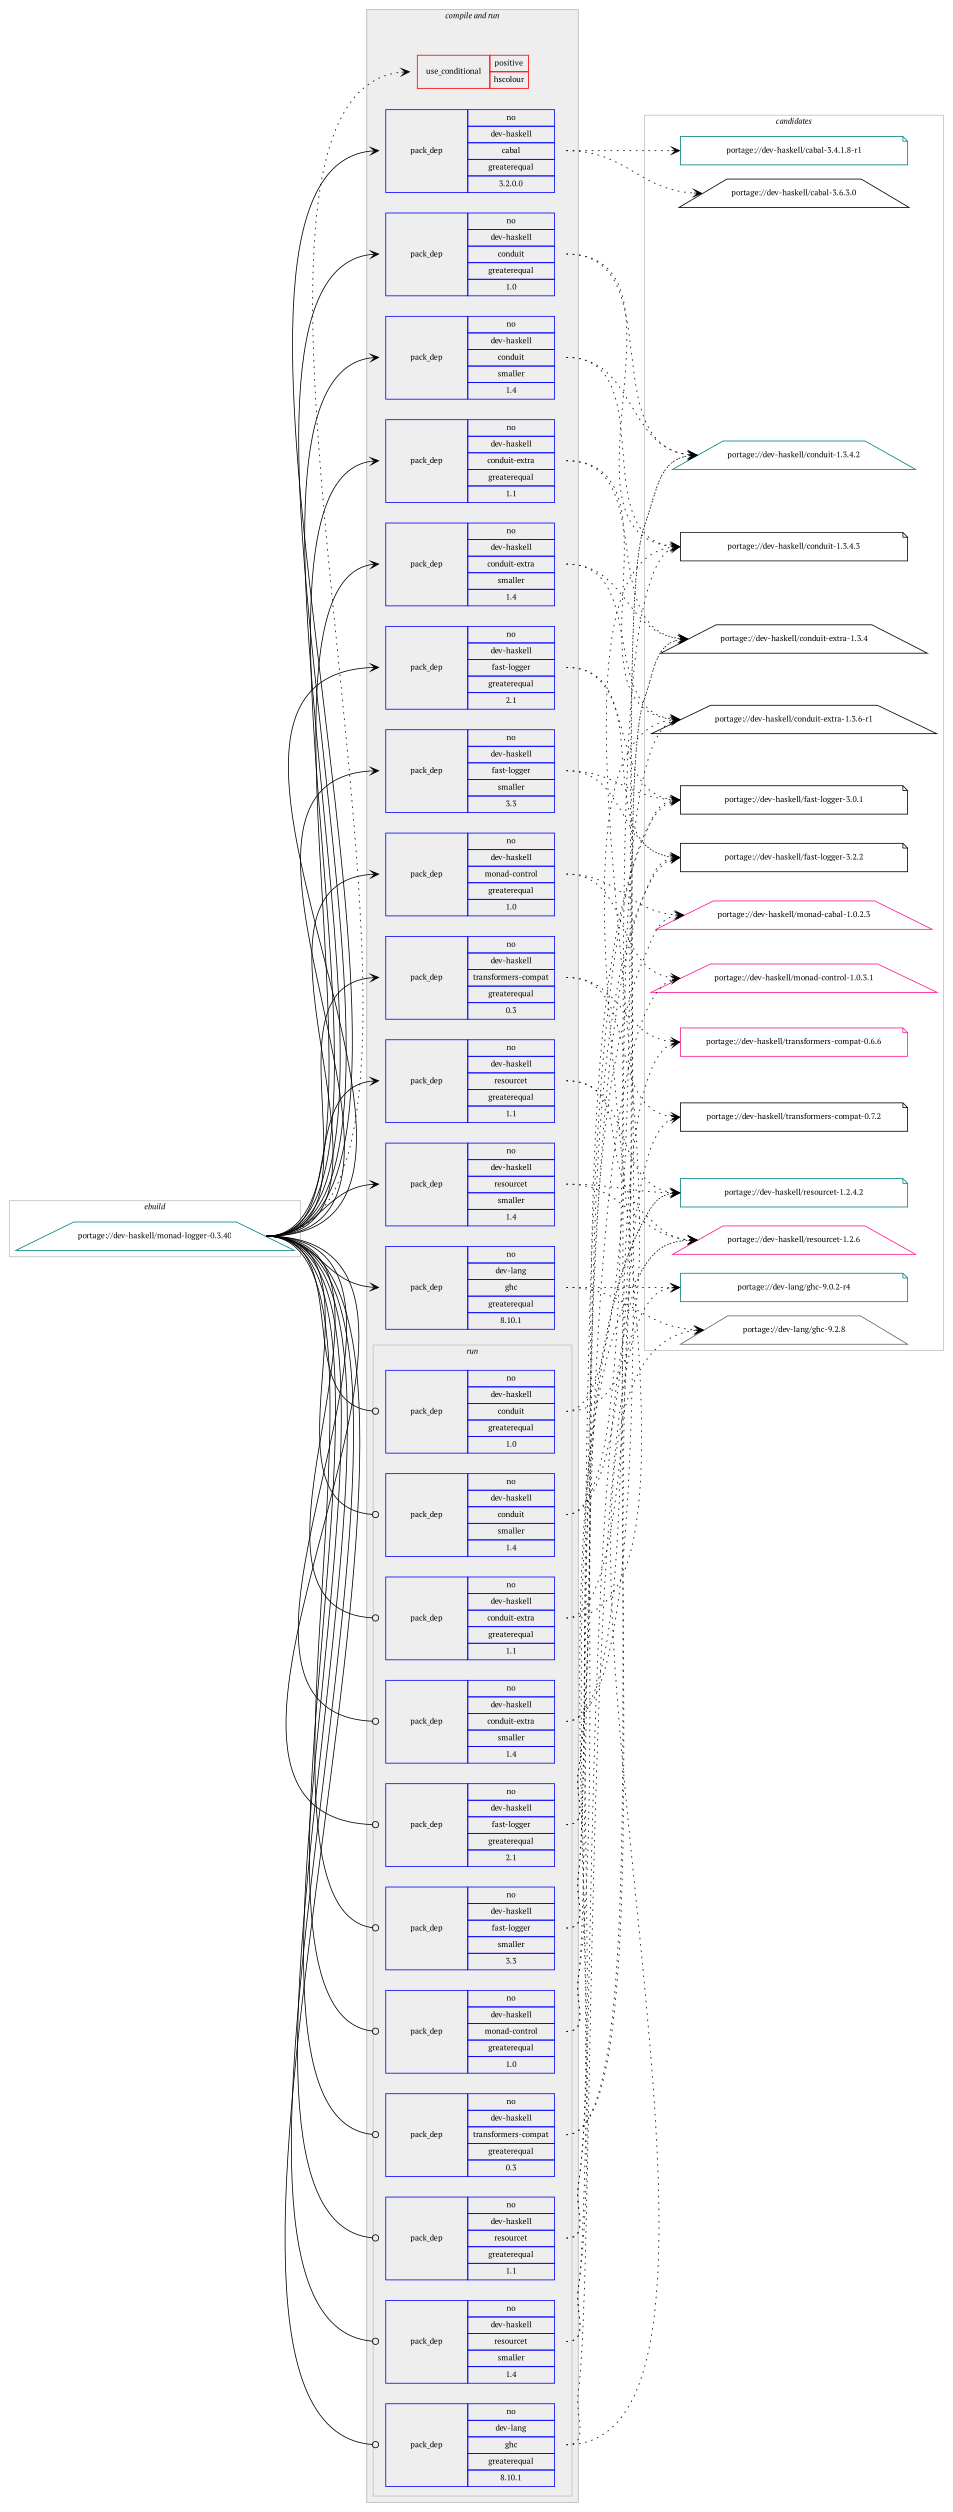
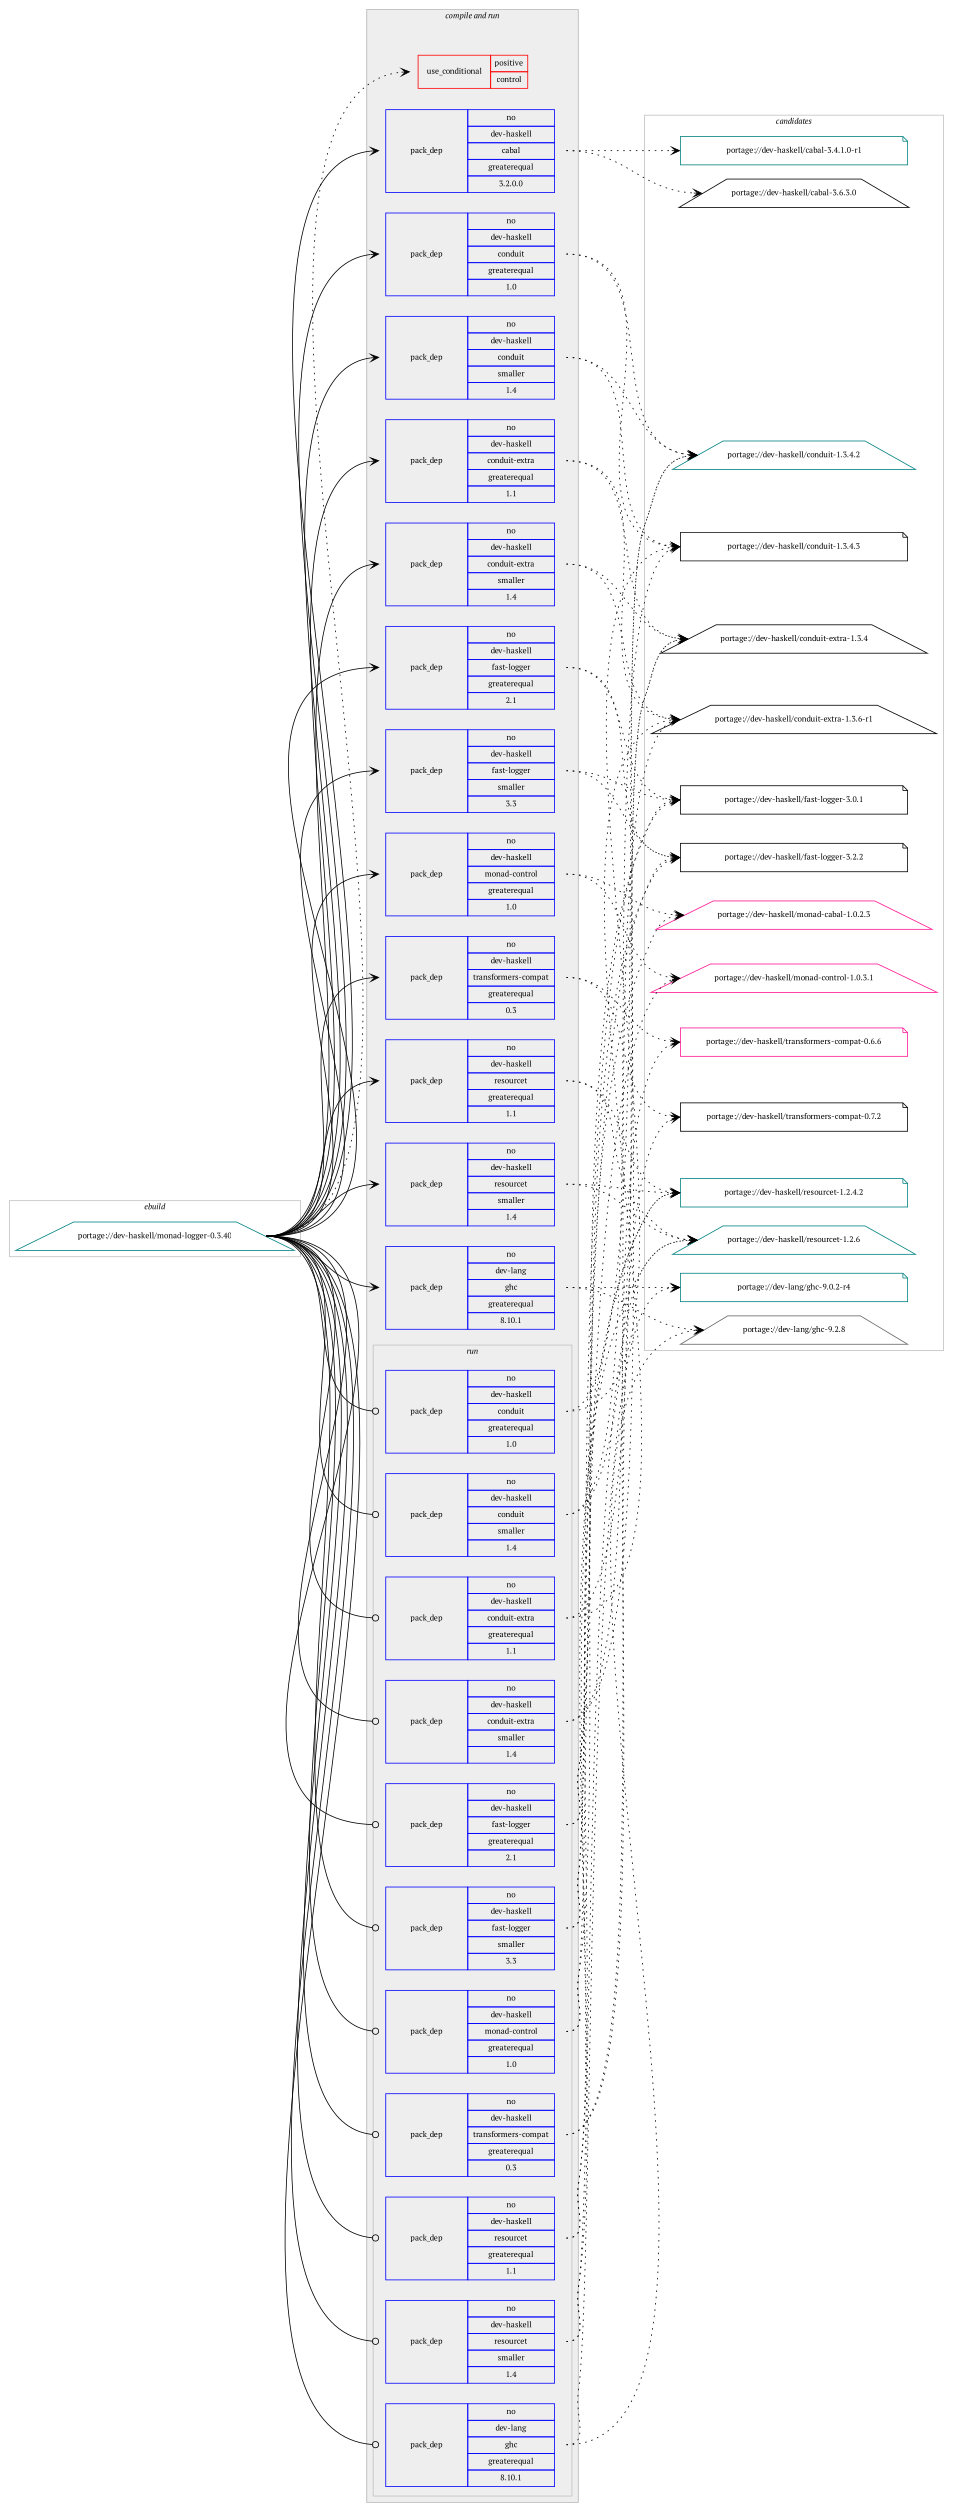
node "use_conditional": text "hscolour" -> "control"
node "portage://dev-haskell/cabal-3.4.1.8-r1": label "portage://dev-haskell/cabal-3.4.1.8-r1" -> "portage://dev-haskell/cabal-3.4.1.0-r1"
node "portage://dev-haskell/resourcet-1.2.6": color deeppink -> teal
